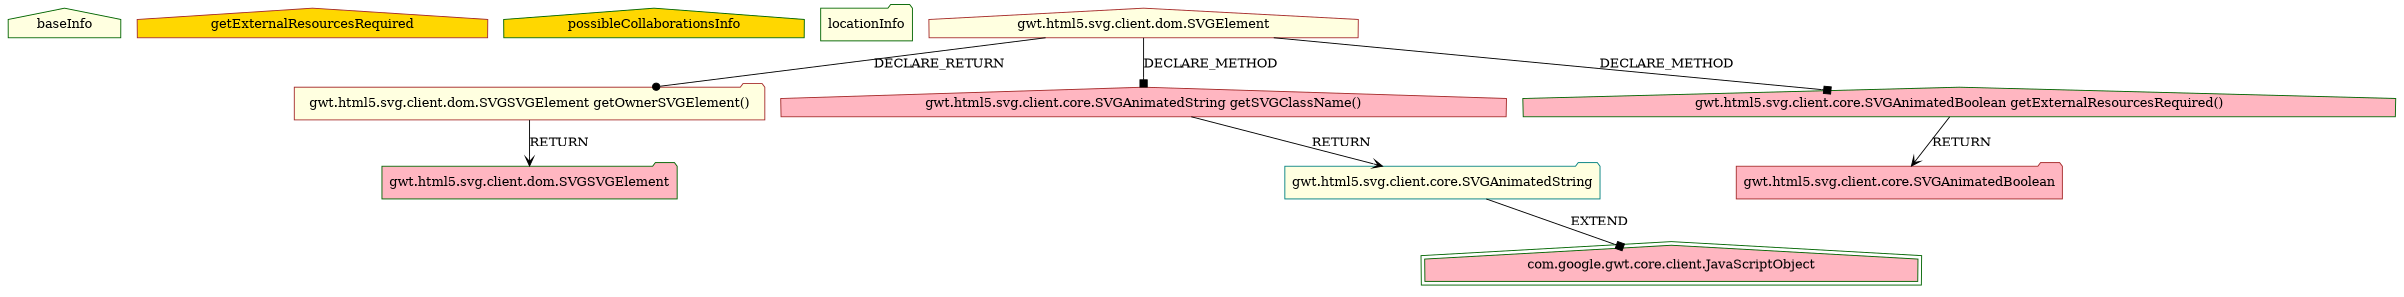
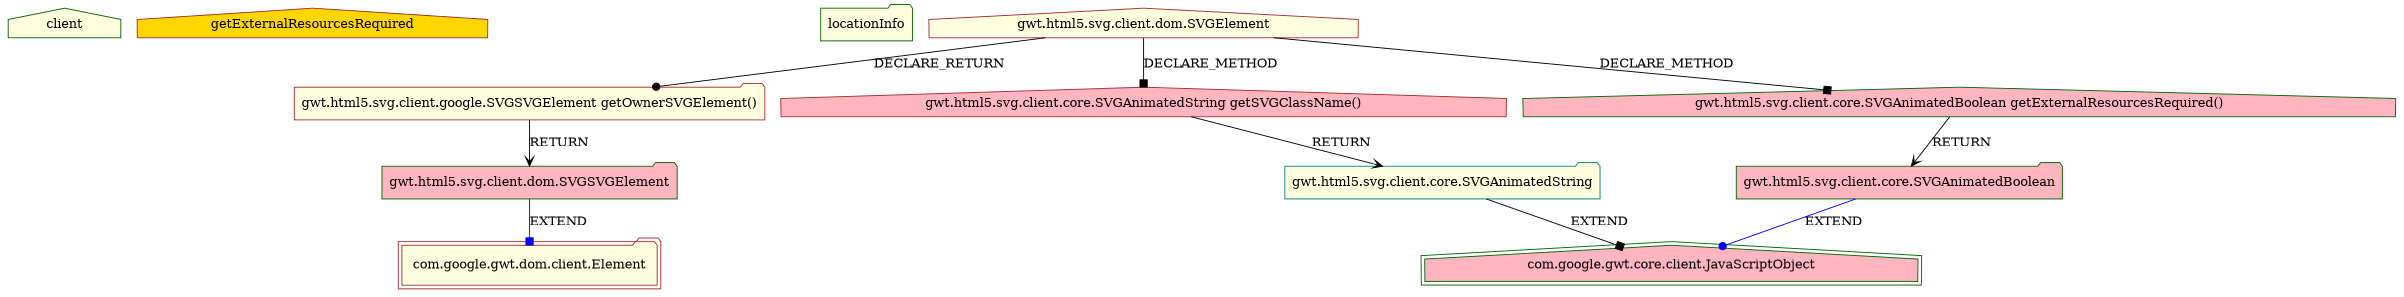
node "baseInfo": label "baseInfo" -> "client"
node "possibleCollaborationsInfo": removed
node "gwt.html5.svg.client.dom.SVGSVGElement getOwnerSVGElement()": label "gwt.html5.svg.client.dom.SVGSVGElement getOwnerSVGElement()" -> "gwt.html5.svg.client.google.SVGSVGElement getOwnerSVGElement()"
node "gwt.html5.svg.client.core.SVGAnimatedBoolean": color brown -> darkgreen
edge "gwt.html5.svg.client.core.SVGAnimatedBoolean" -> "com.google.gwt.core.client.JavaScriptObject": added, label "EXTEND"
node "com.google.gwt.dom.client.Element": added
